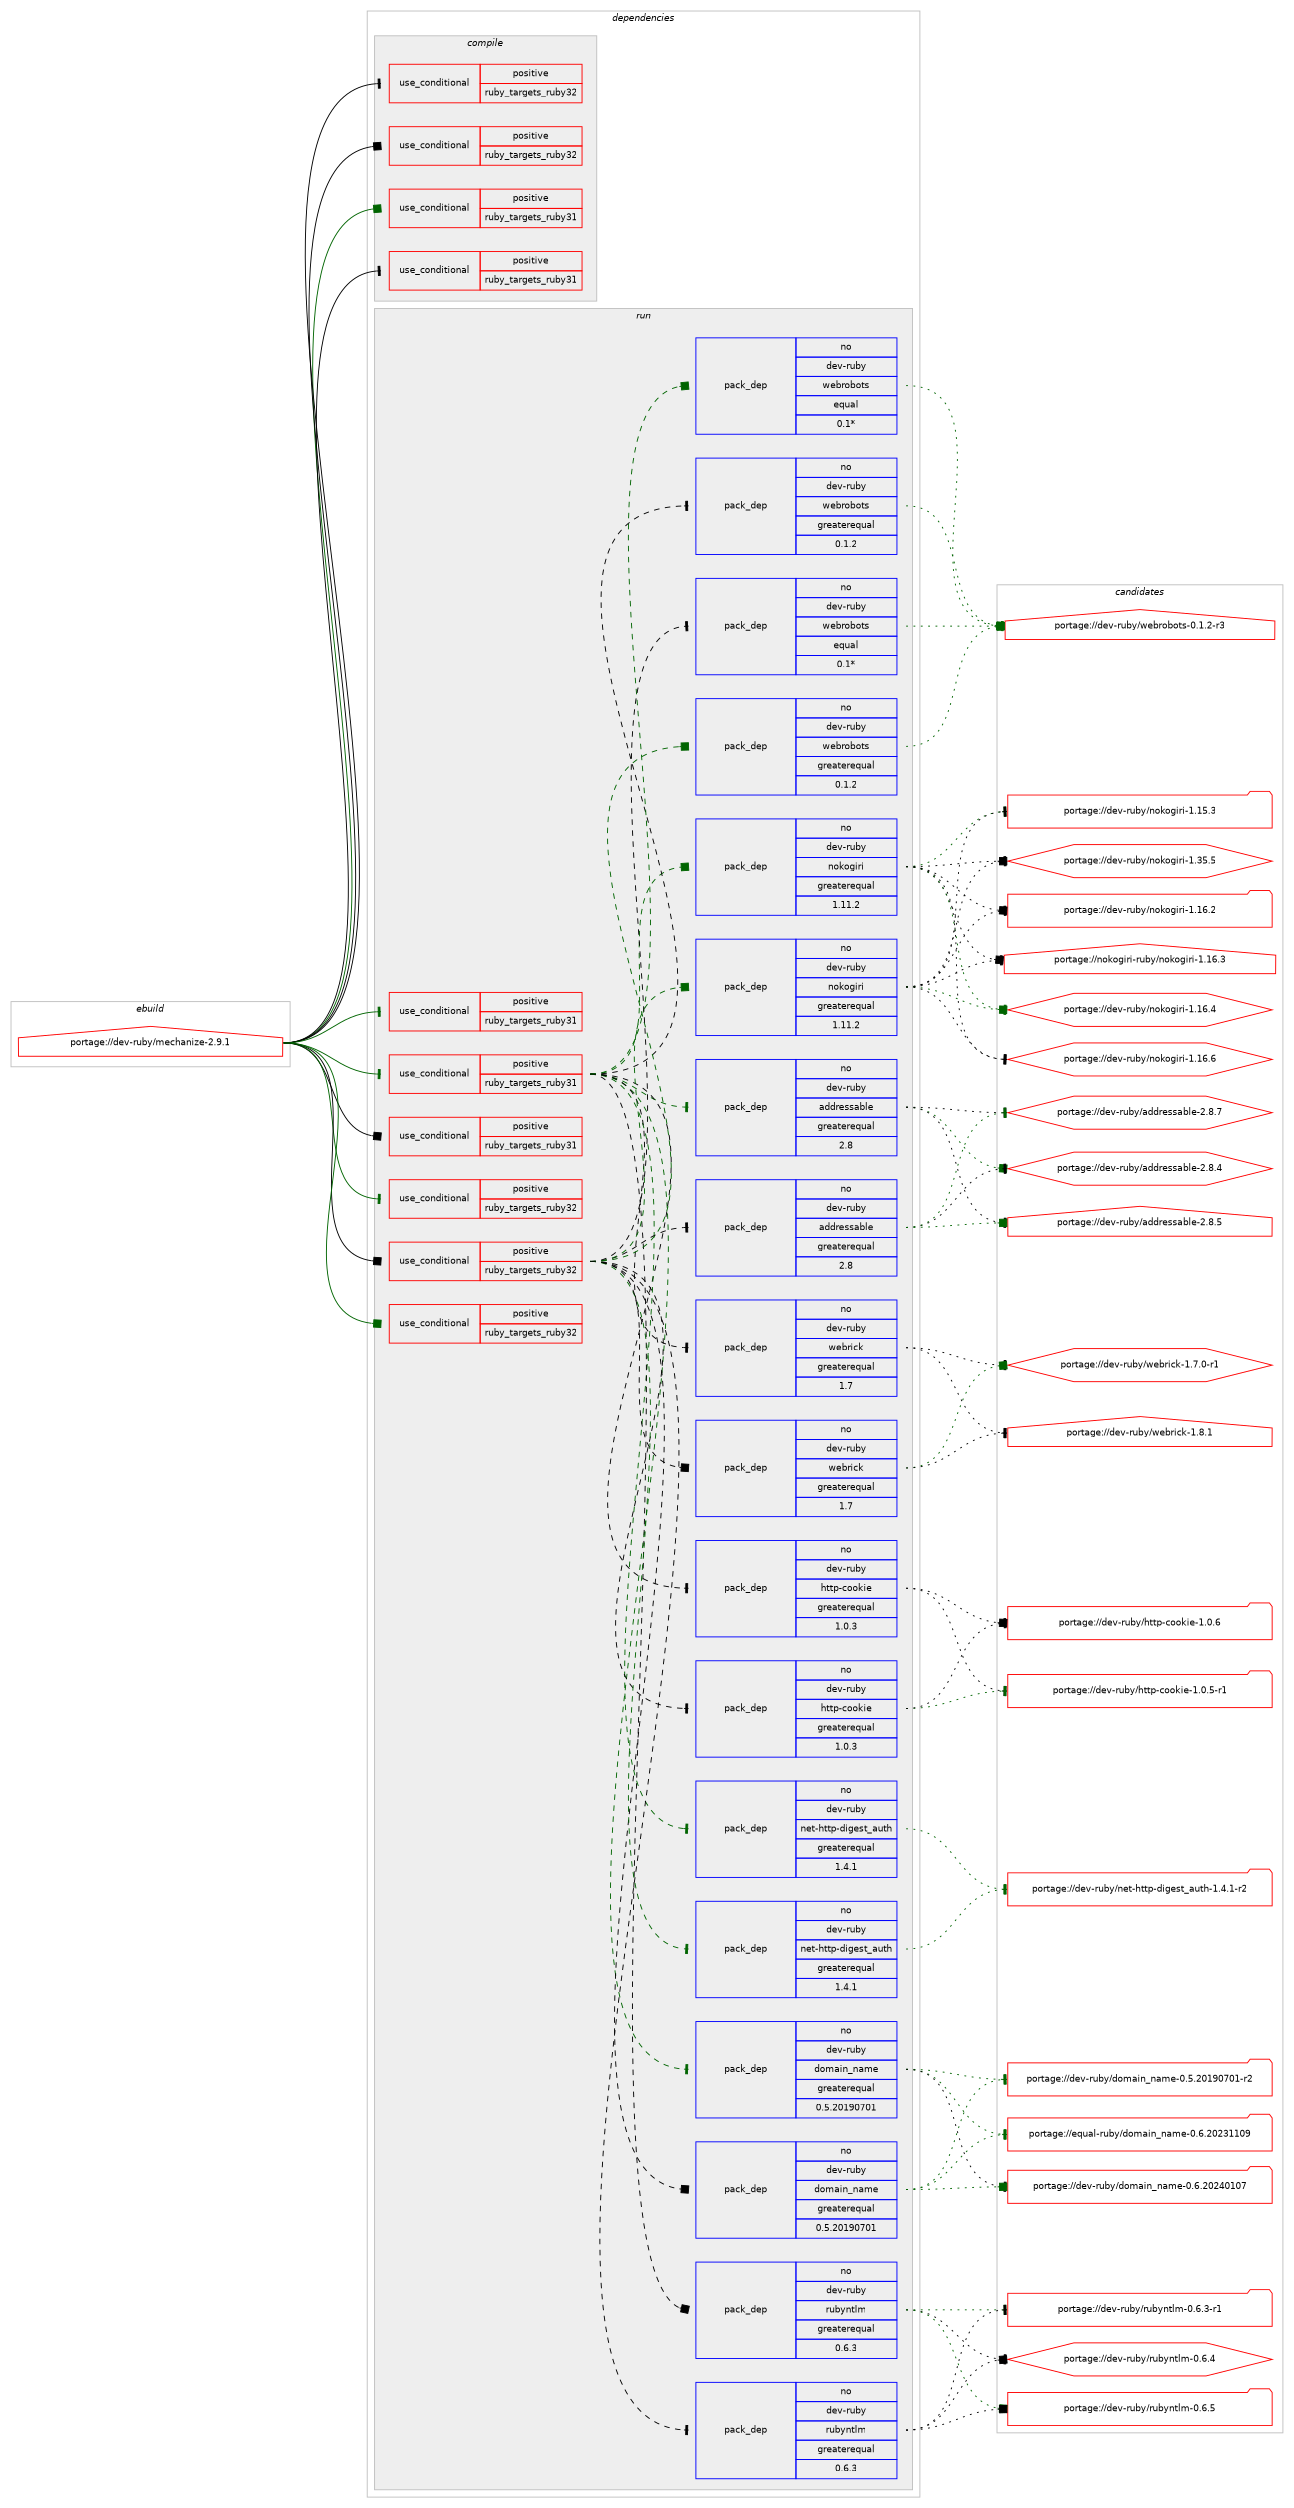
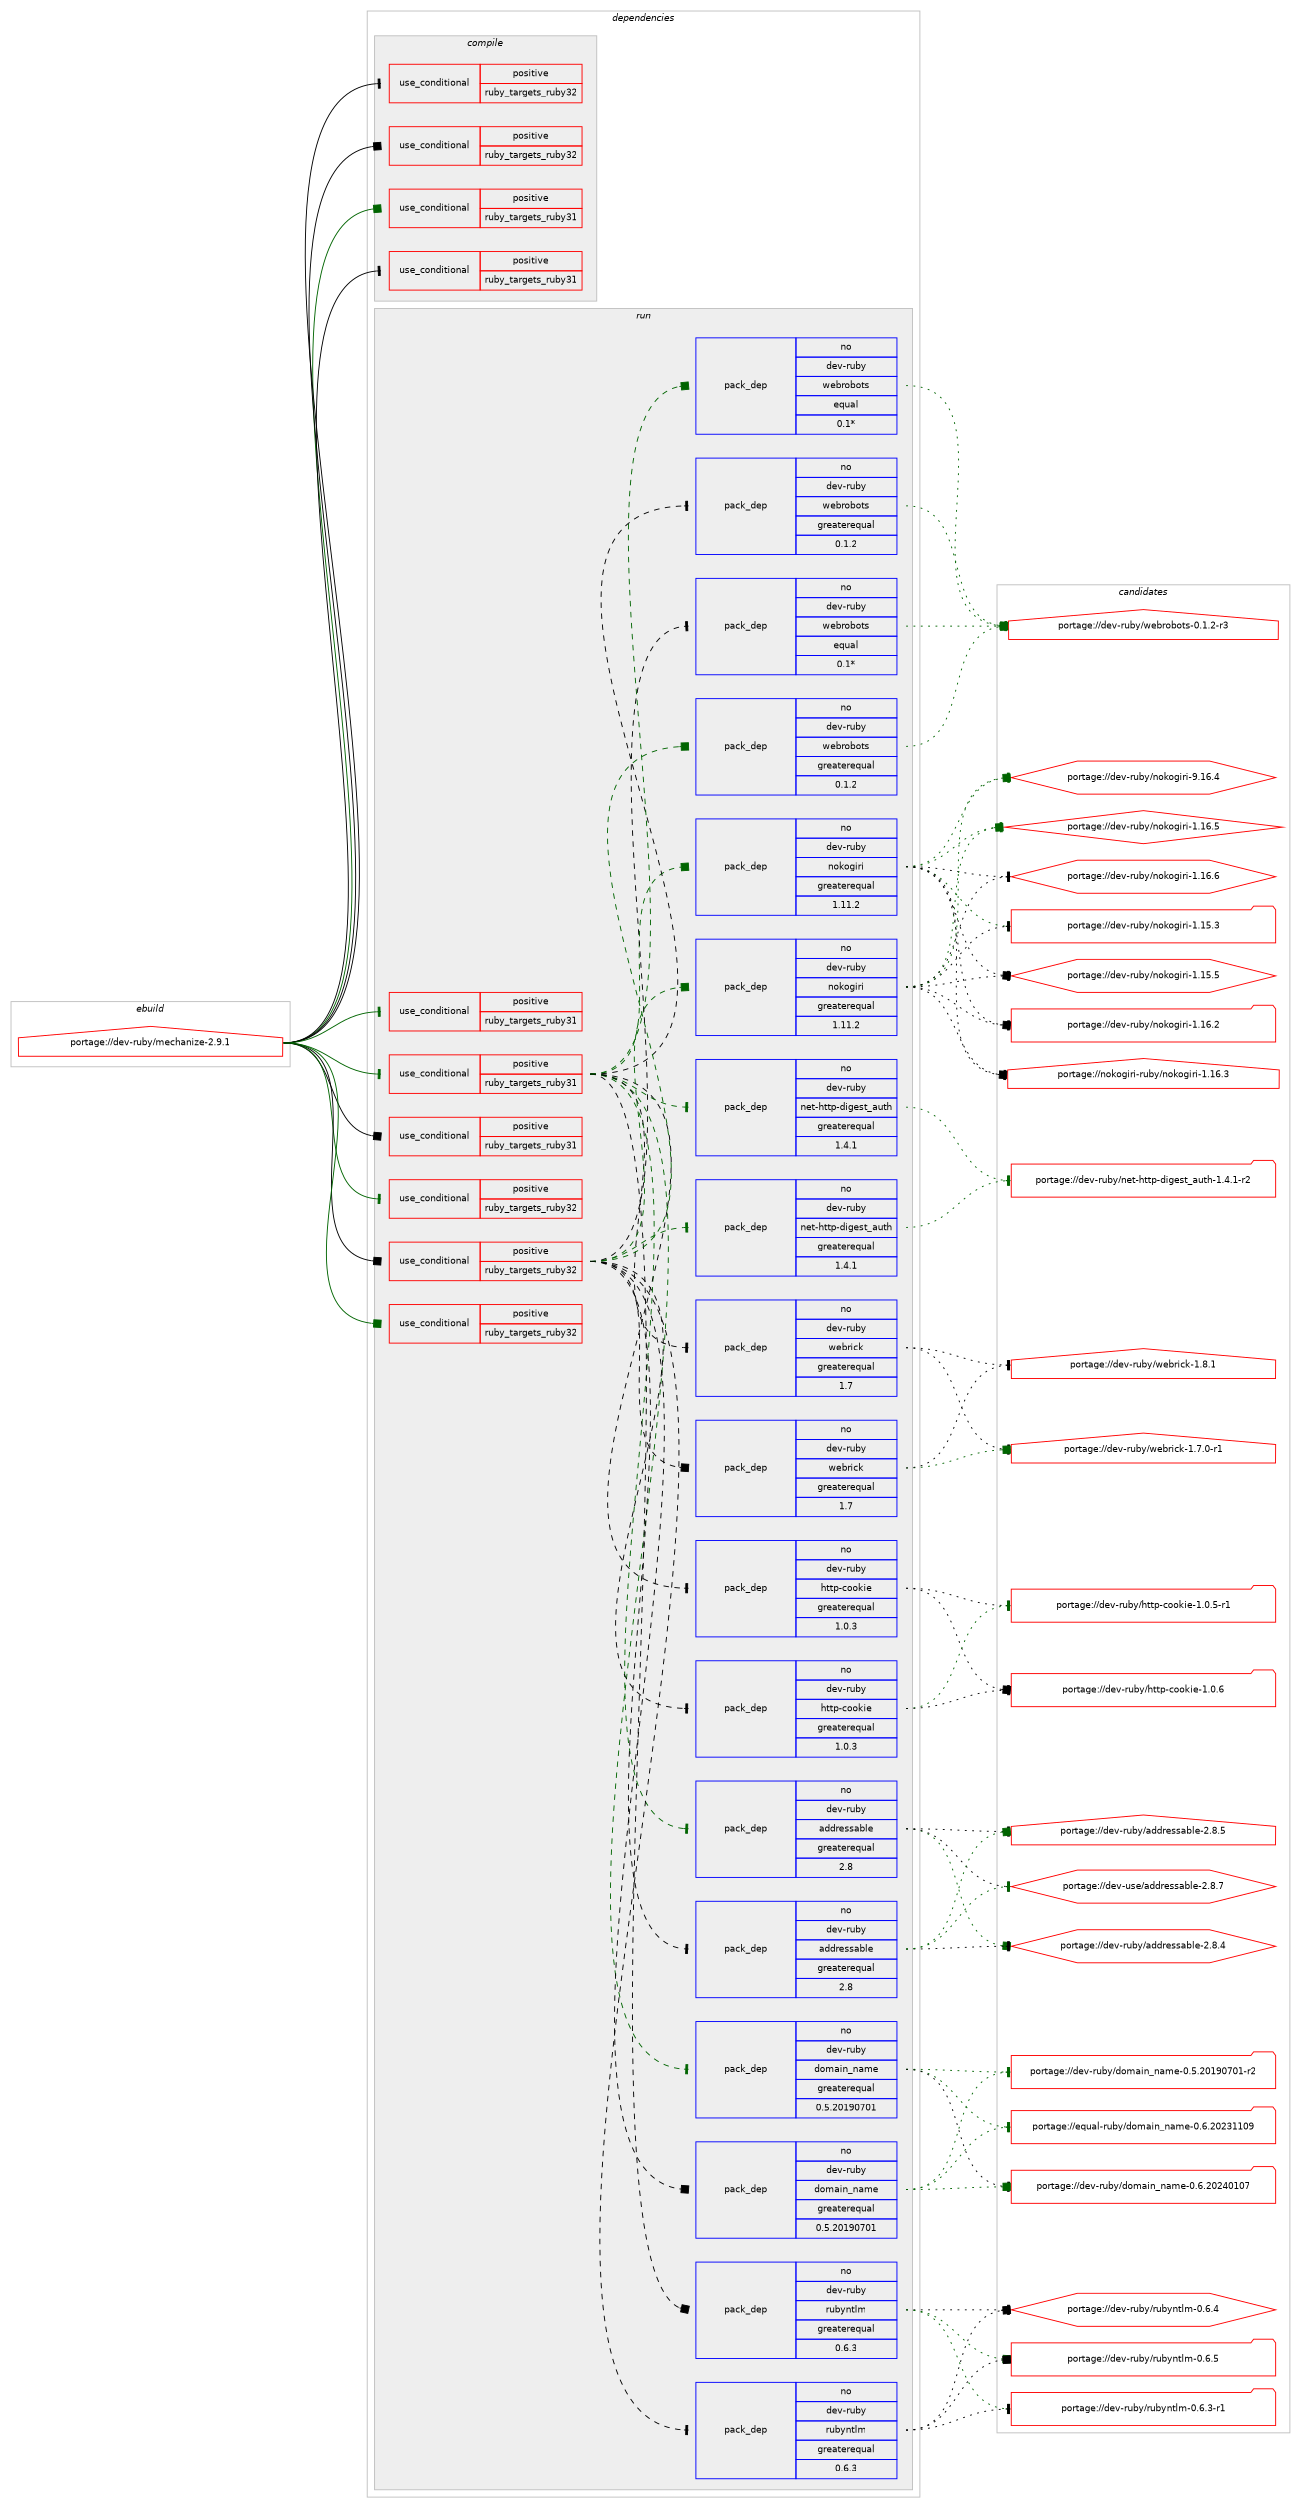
node "portage://dev-ruby/nokogiri-1.16.5": added
node "portage://dev-ruby/nokogiri-1.35.5": label "portage://dev-ruby/nokogiri-1.35.5" -> "portage://dev-ruby/nokogiri-1.15.5"
node "portage://dev-ruby/nokogiri-1.16.4": label "portage://dev-ruby/nokogiri-1.16.4" -> "portage://dev-ruby/nokogiri-9.16.4"
node "portage://dev-ruby/addressable-2.8.7": label "portage://dev-ruby/addressable-2.8.7" -> "portage://dev-use/addressable-2.8.7"
node "portage://dev-ruby/webrick-1.7.0-r1": shape hexagon -> house
